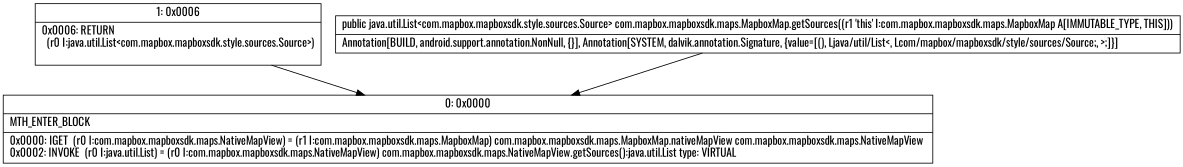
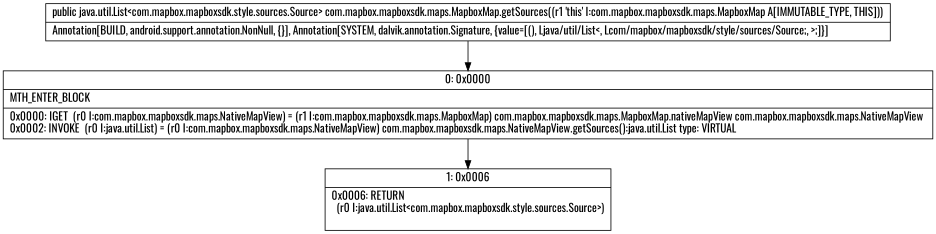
edge "1: 0x0006" -> "0: 0x0000": reversed
